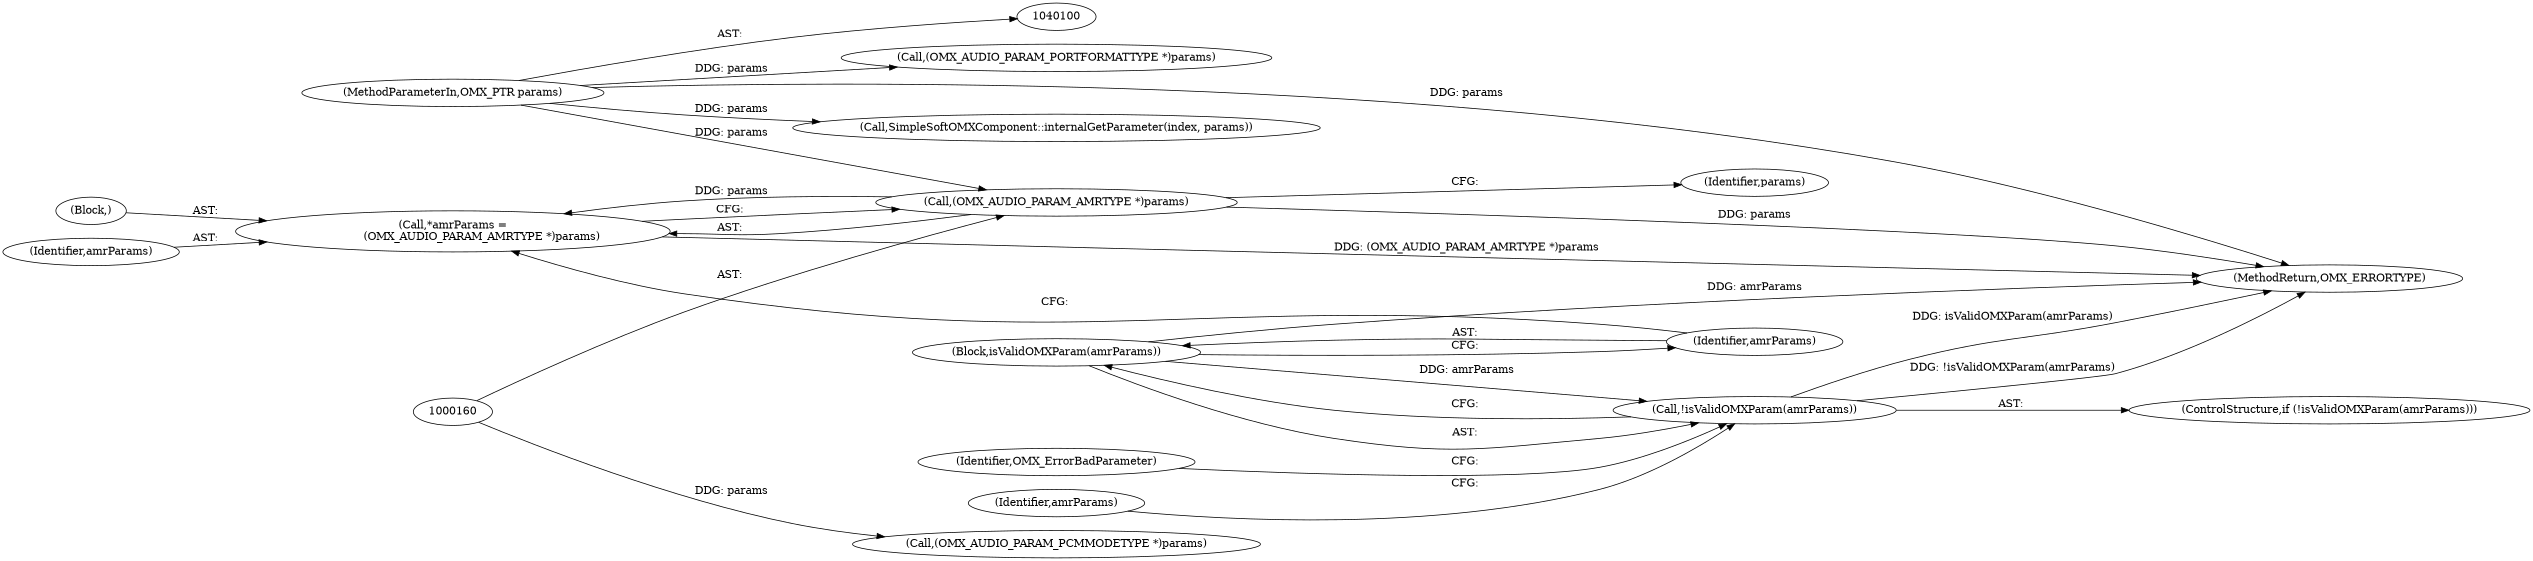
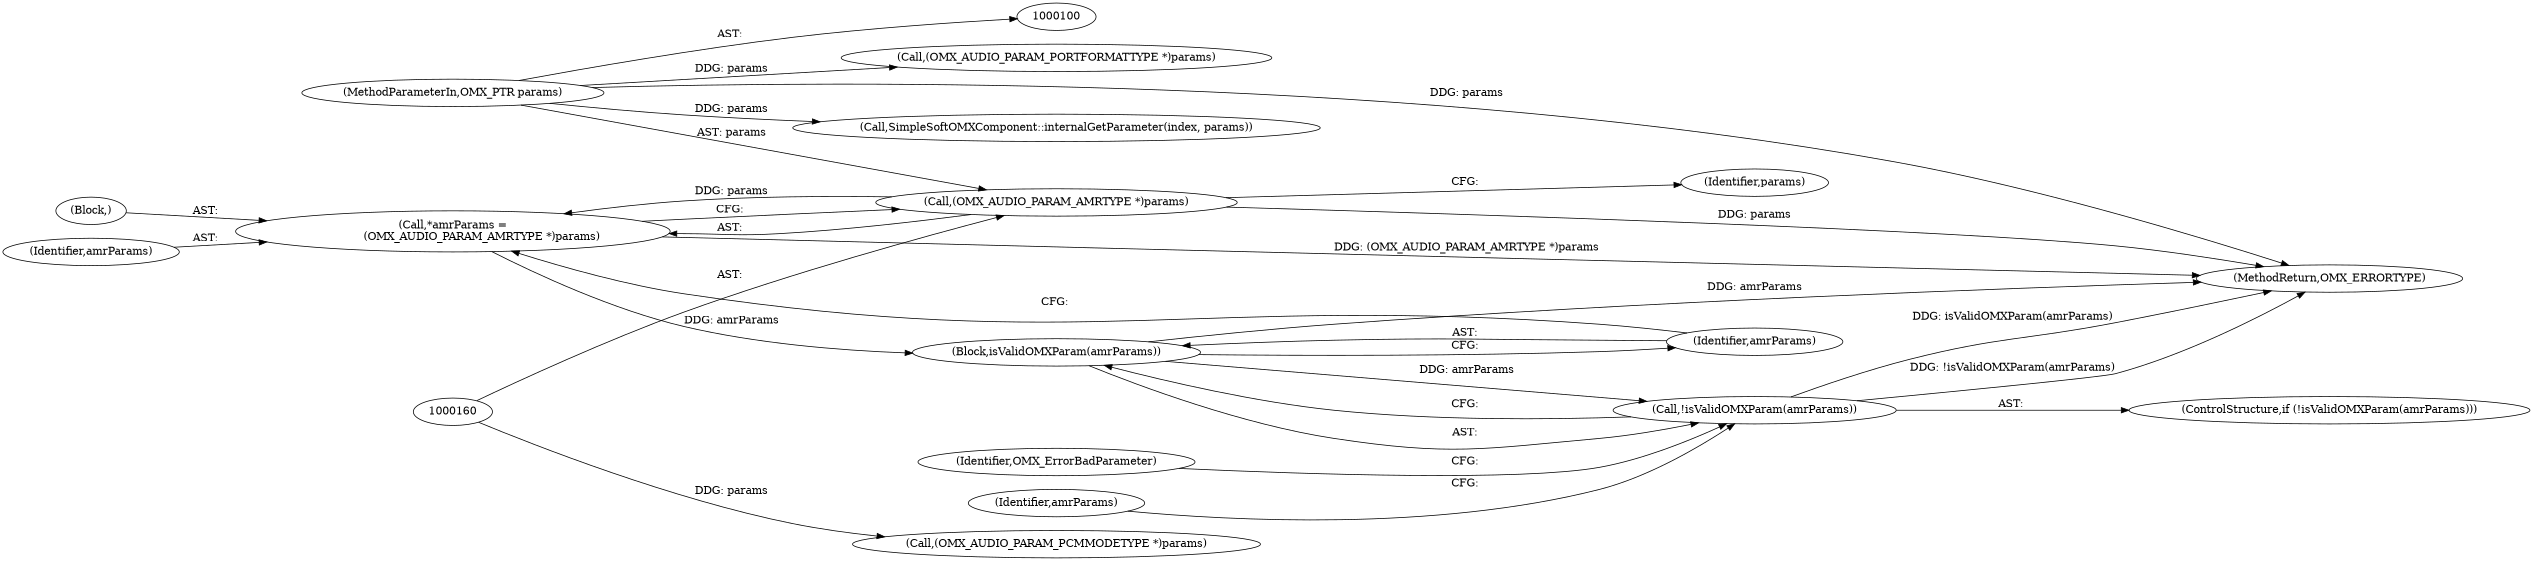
node "1040100": label "1040100" -> "1000100"
edge "(MethodParameterIn,OMX_PTR params)" -> "(Call,(OMX_AUDIO_PARAM_AMRTYPE *)params)": label "DDG: params" -> "AST: params"
edge "(Call,*amrParams = (OMX_AUDIO_PARAM_AMRTYPE *)params)" -> "(Block,isValidOMXParam(amrParams))": added, label "DDG: amrParams"
